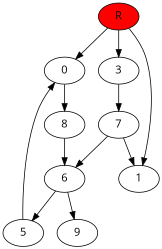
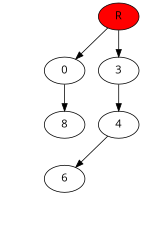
node "7": label "7" -> "4"
edge "8" -> "6": removed
node "1": removed
node "5": removed
node "9": removed
